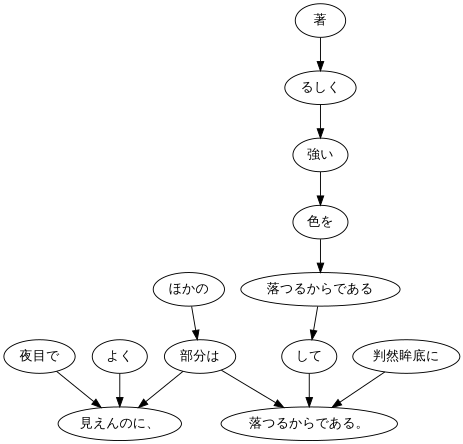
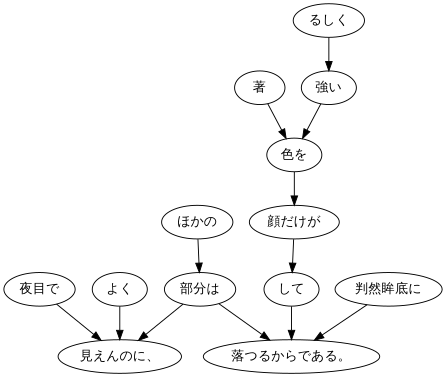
edge "著" -> "るしく": now "著" -> "色を"
node "落つるからである": label "落つるからである" -> "顔だけが"
